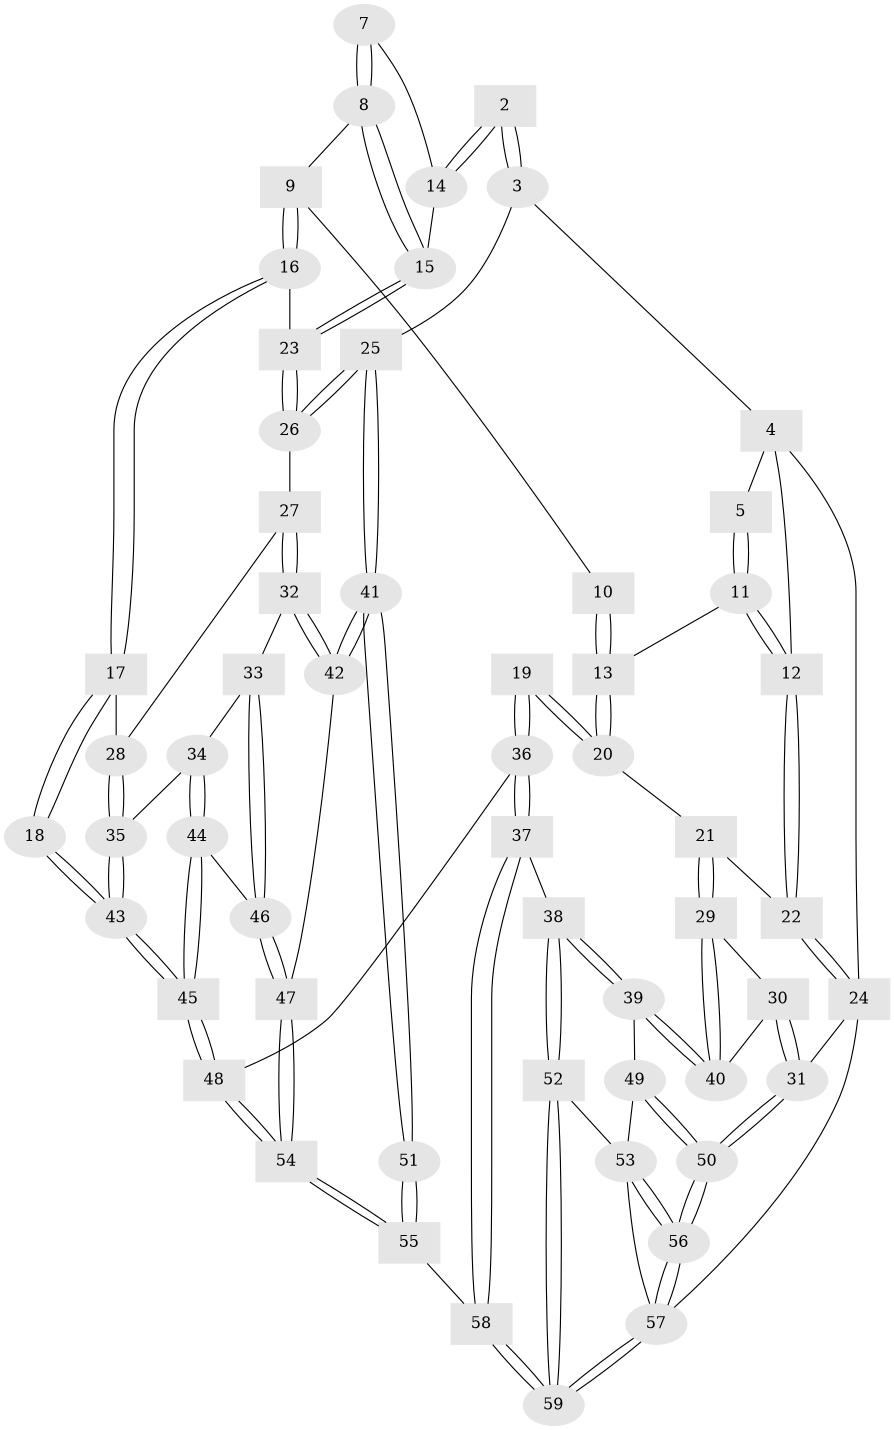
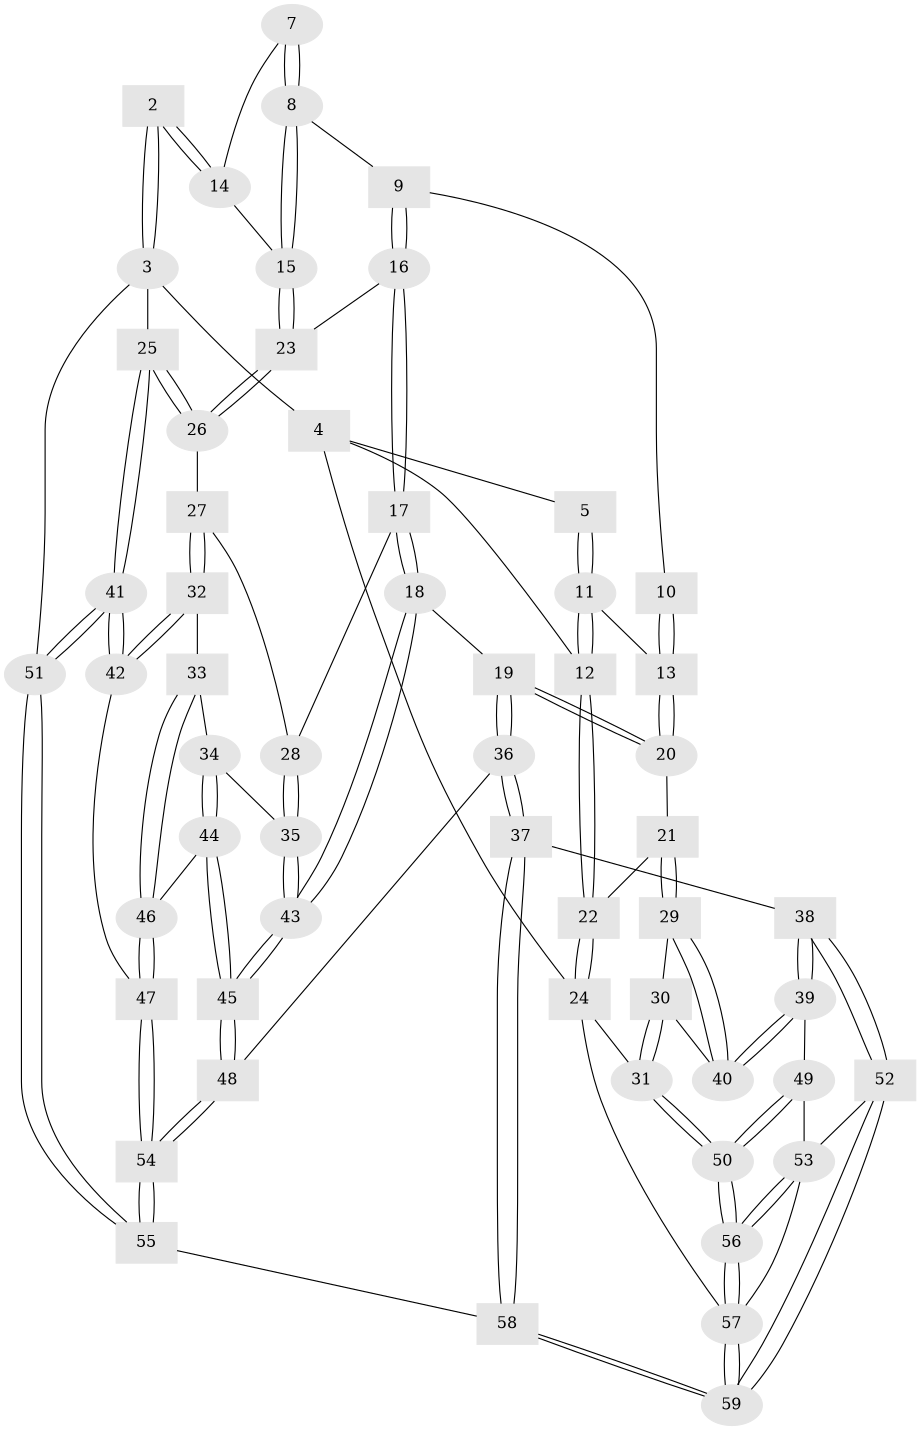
edge "3" -- "51": added
edge "18" -- "19": added
